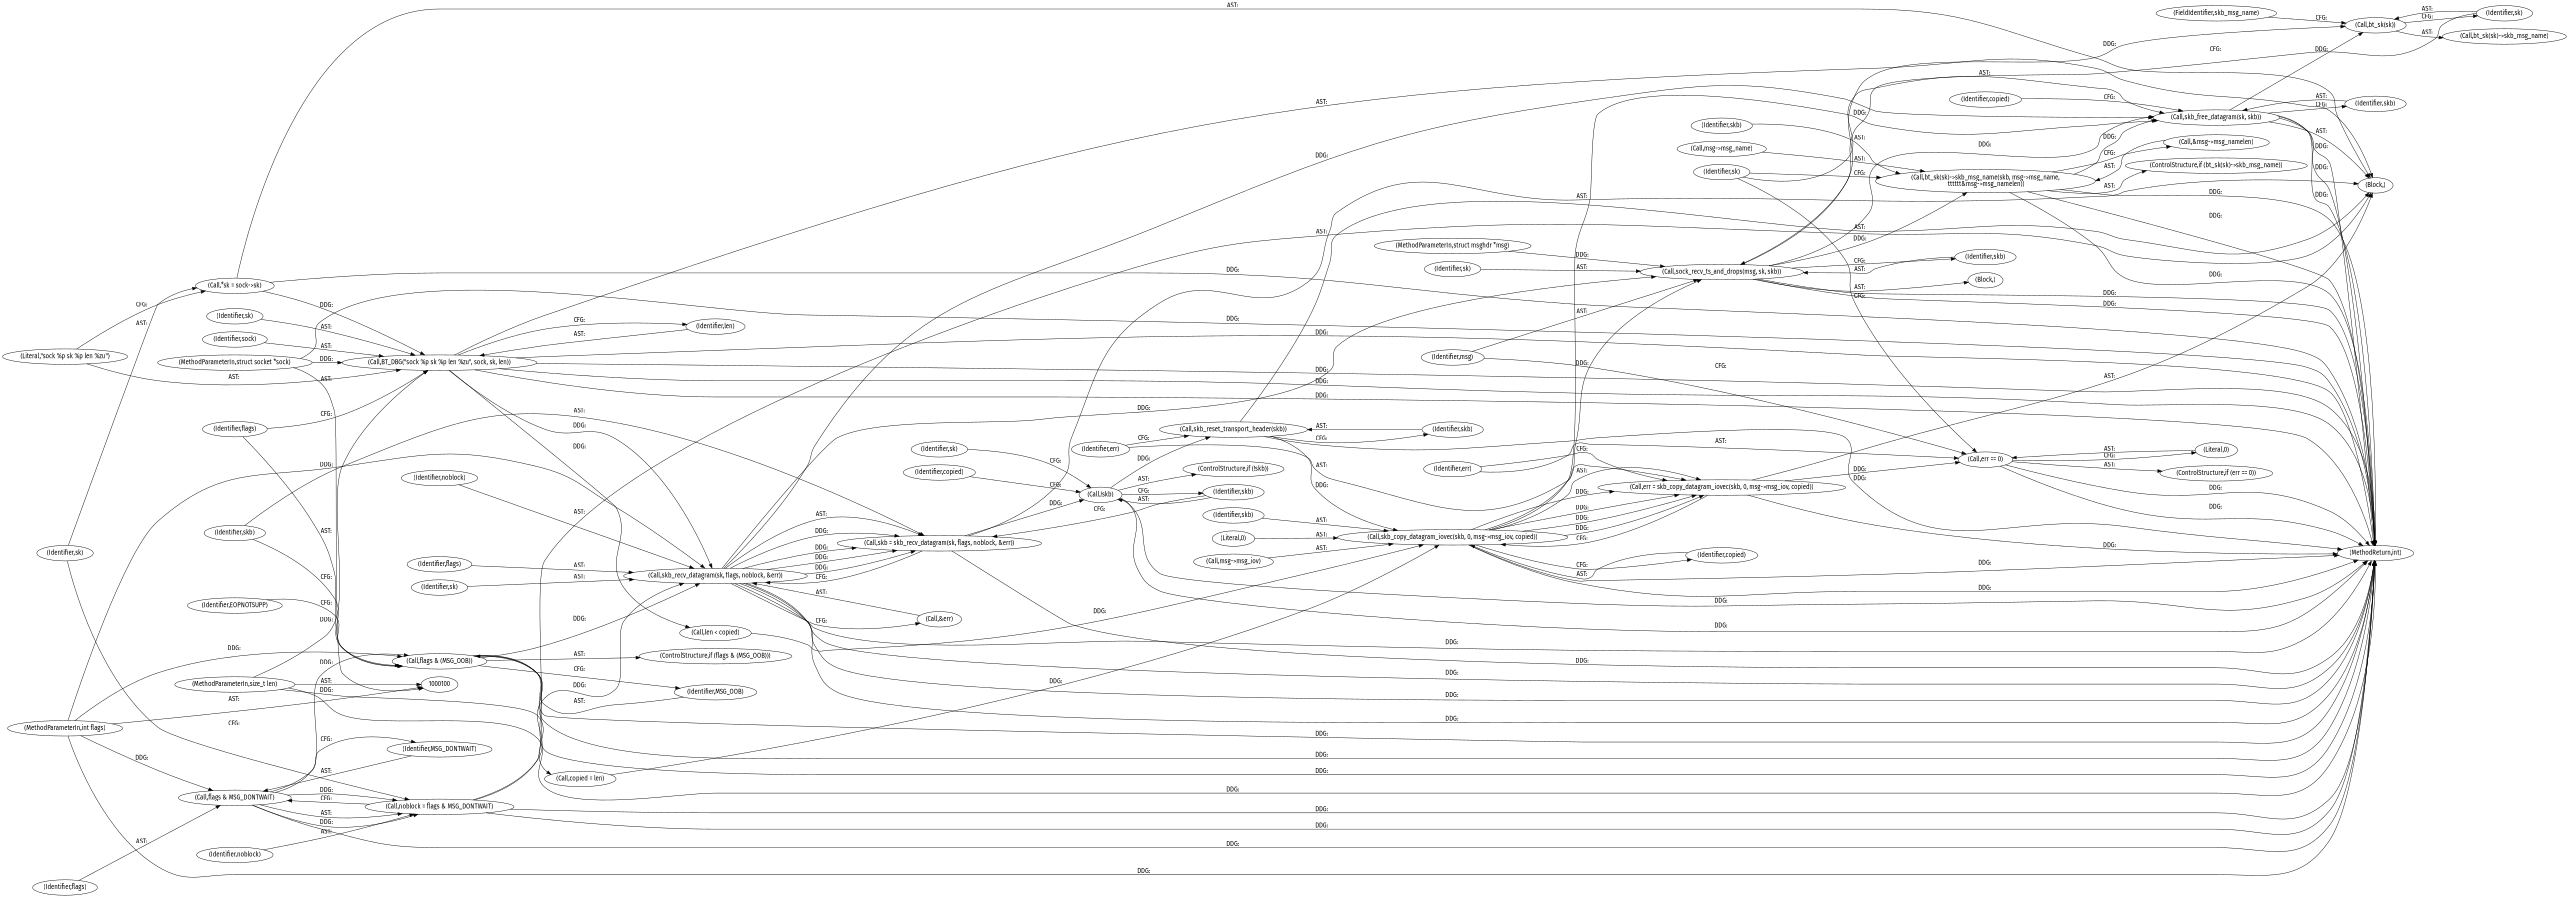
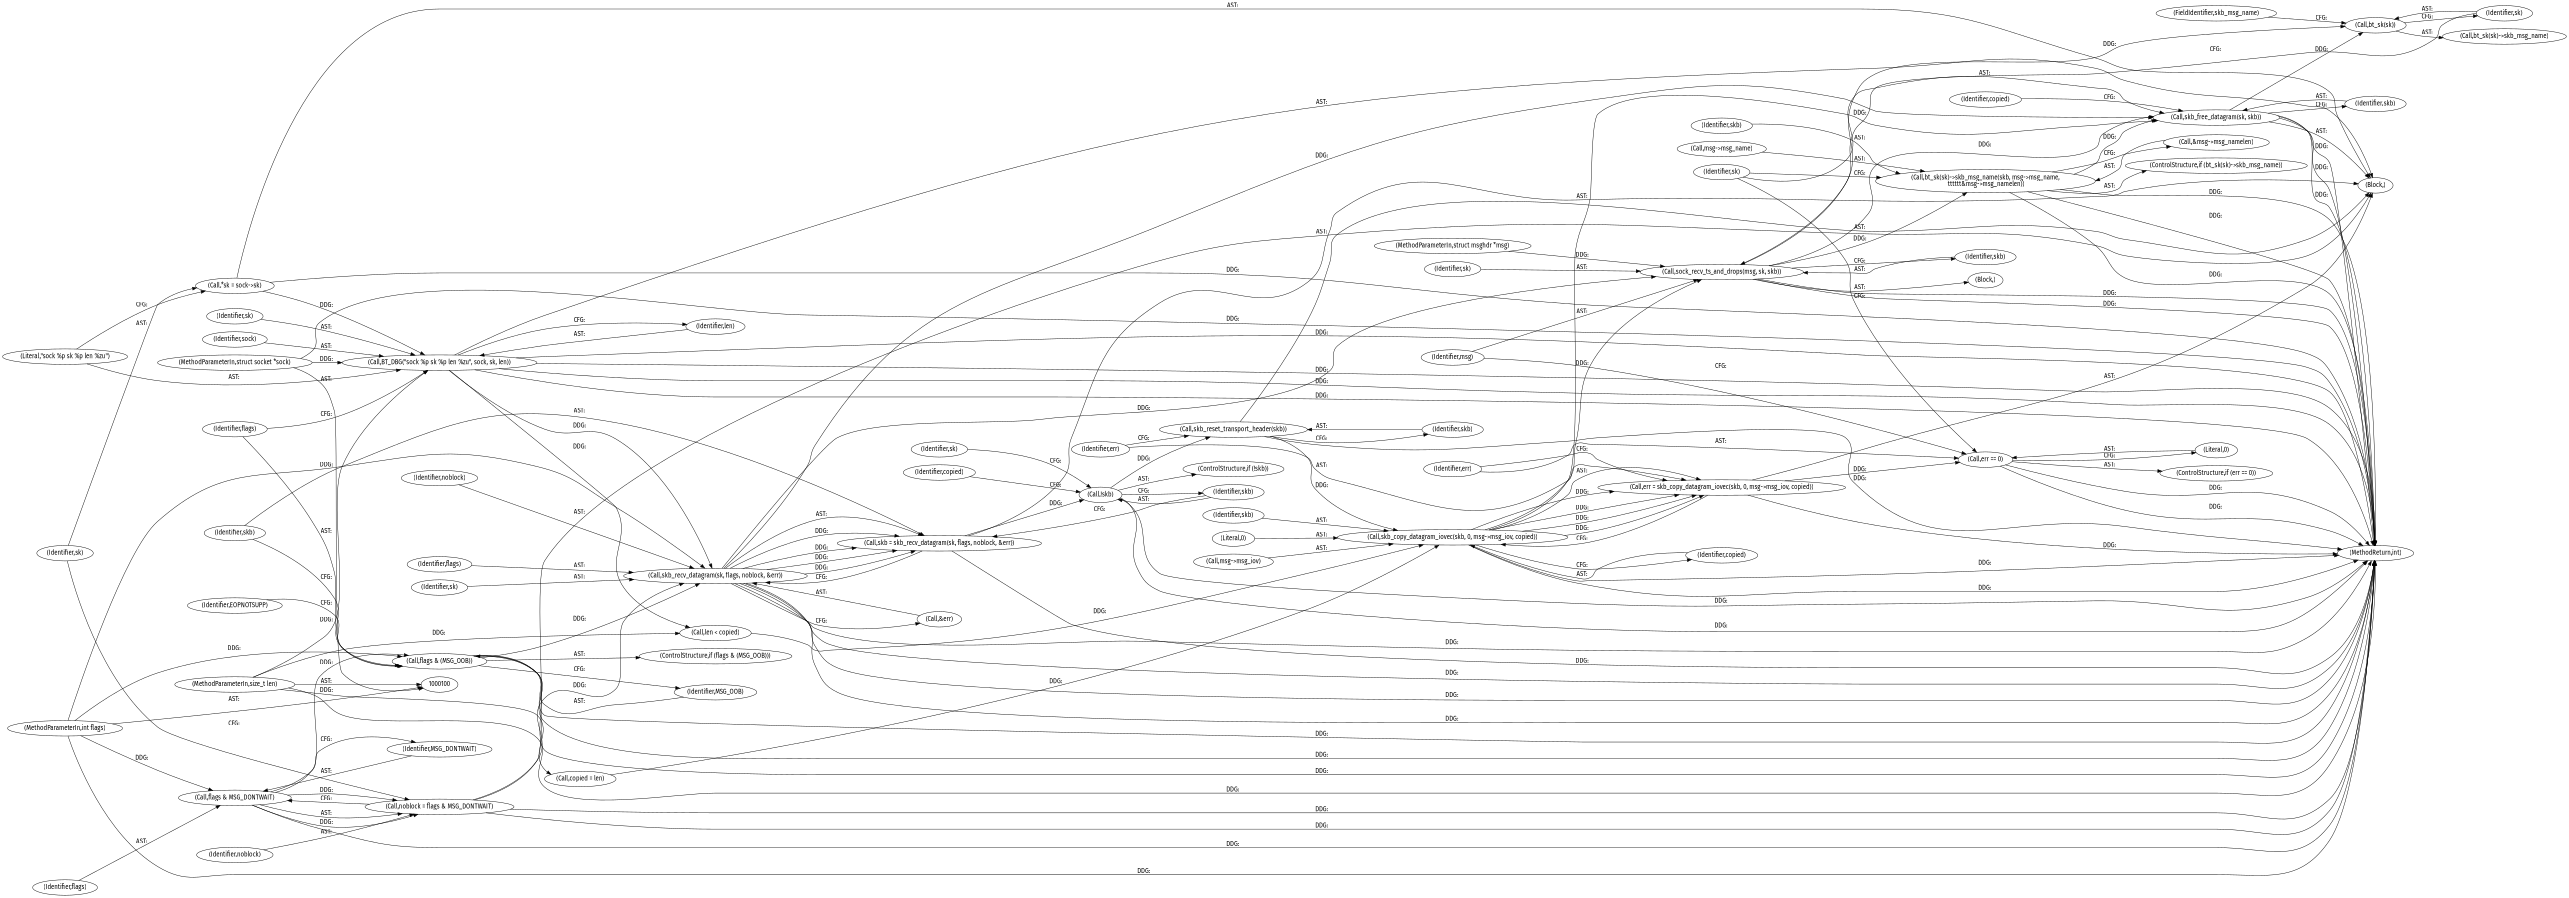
edge "(MethodParameterIn,size_t len)" -> "(Call,len < copied)": added, label "DDG:"
